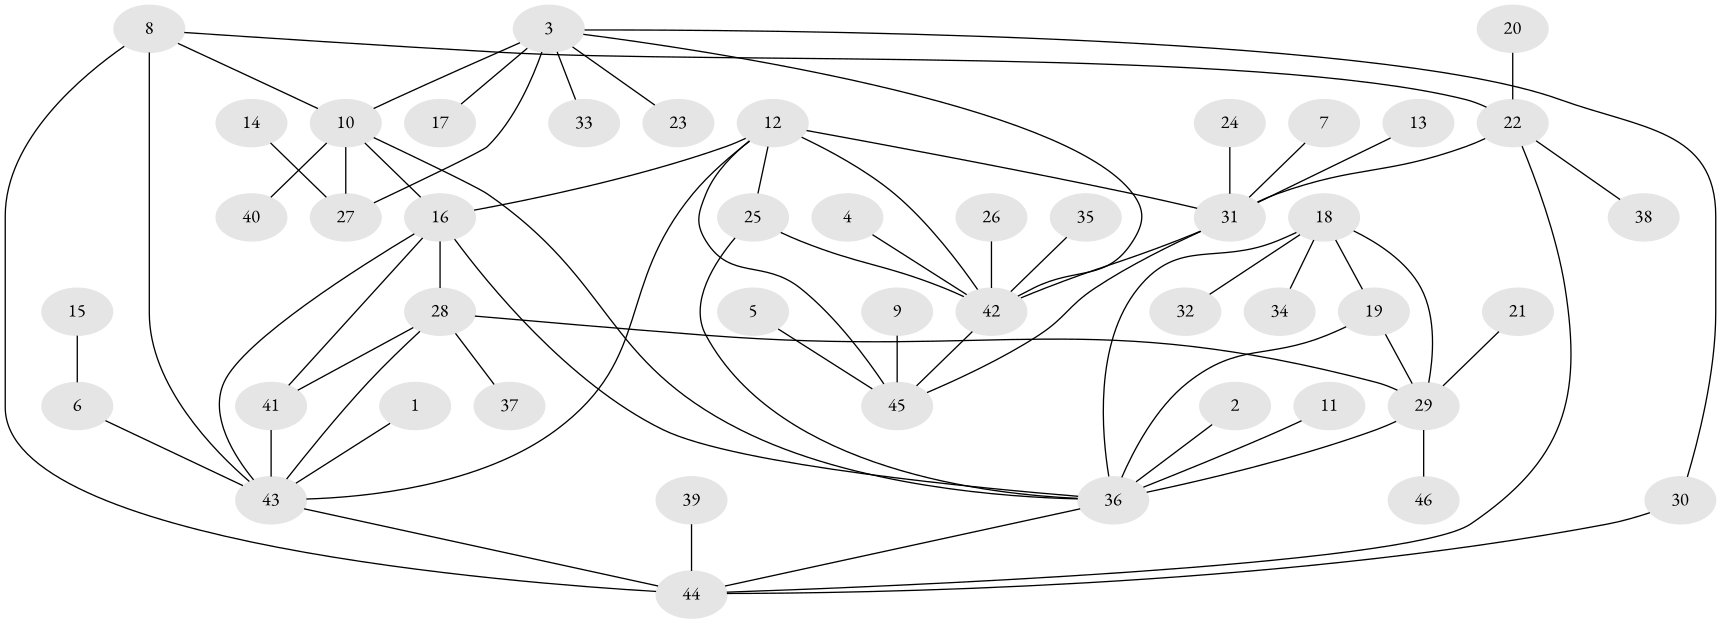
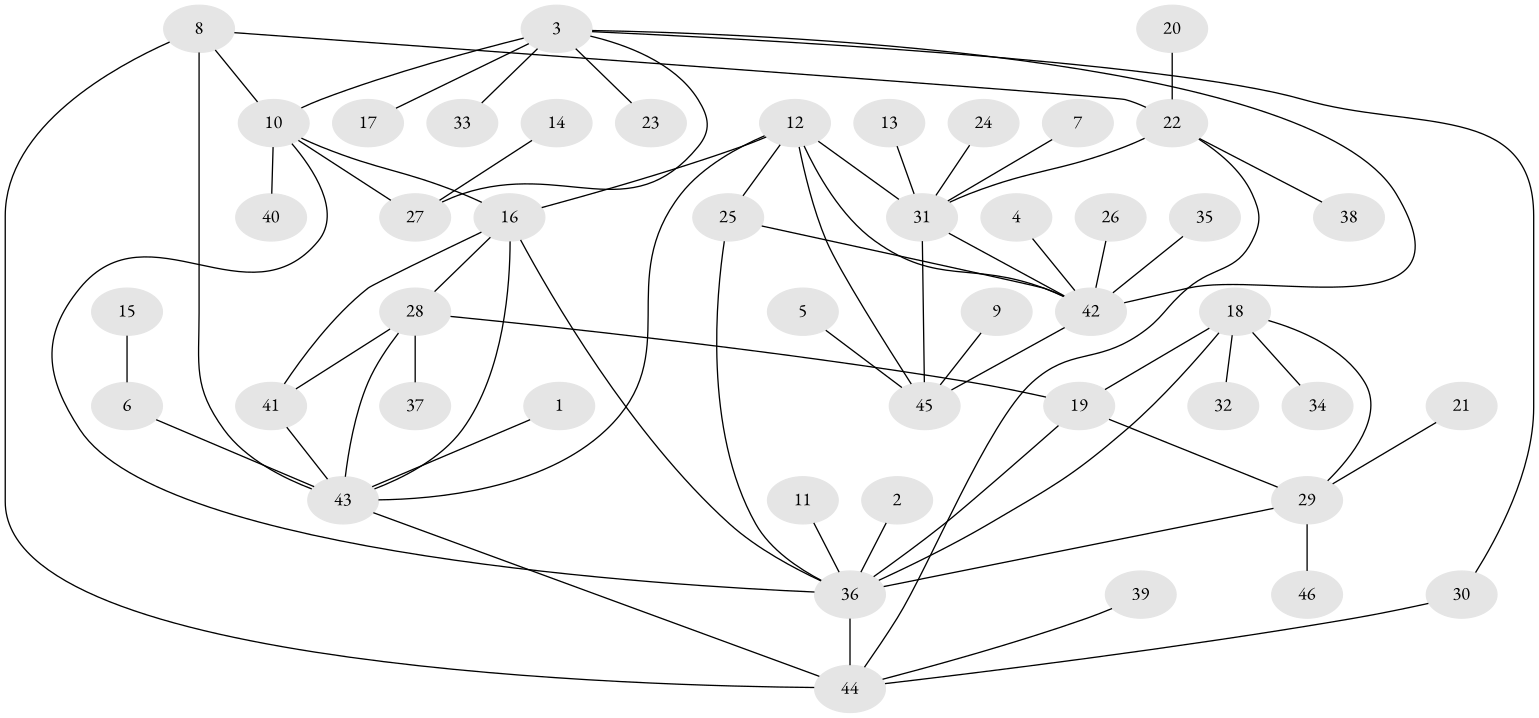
edge "28" -- "29": now "28" -- "19"
